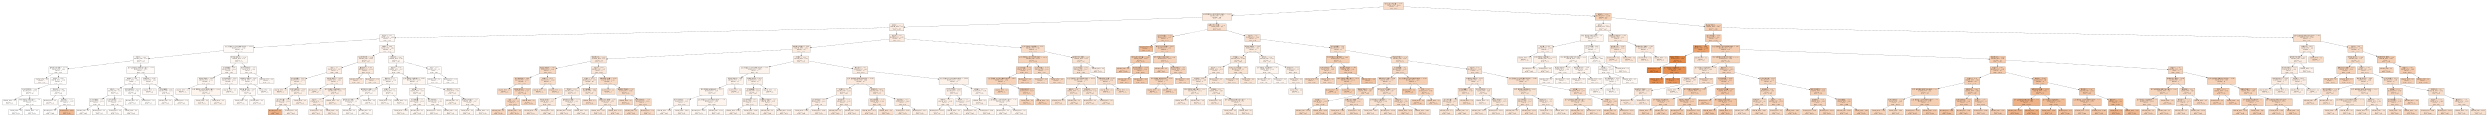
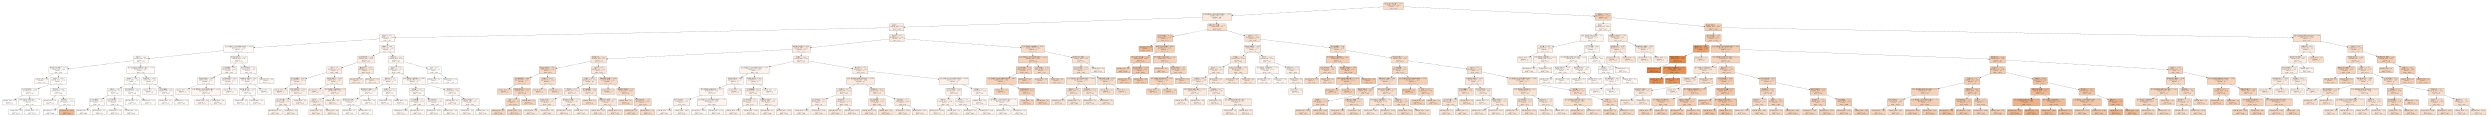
node "squared_error = 0.0 samples = 1 value = 3.792": fillcolor #efb286 -> #fcf1e8
